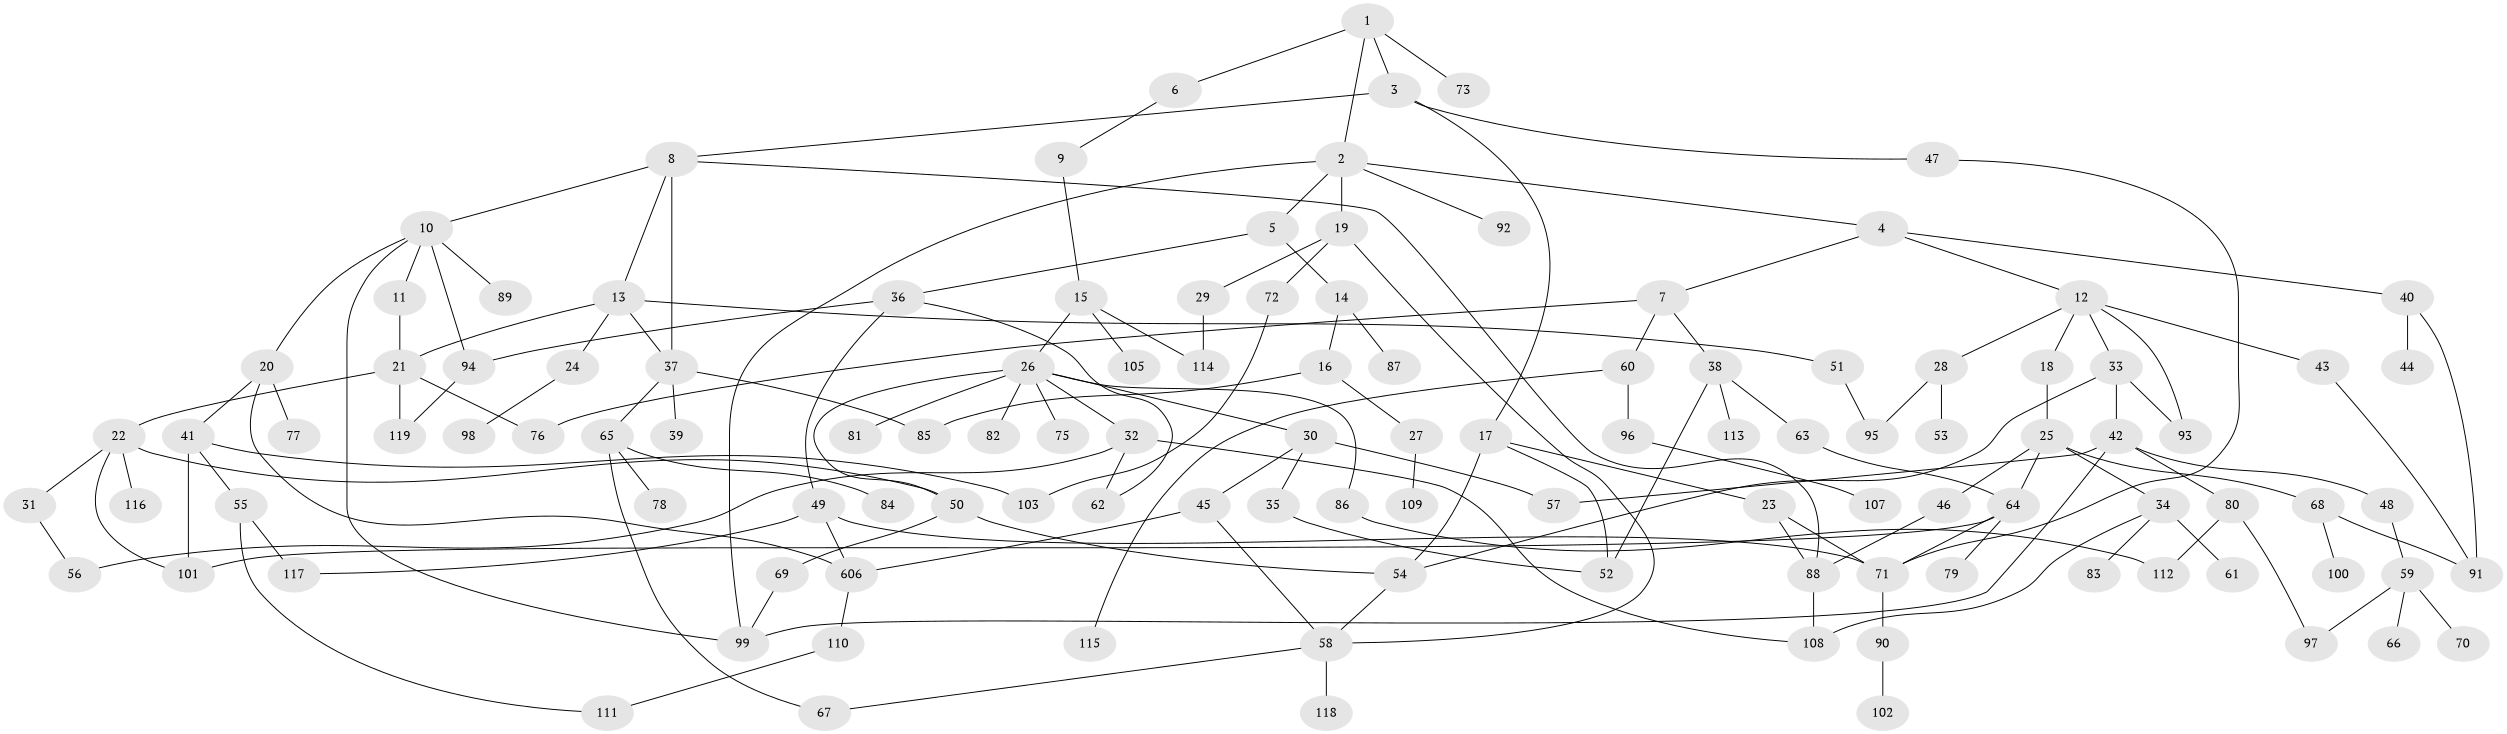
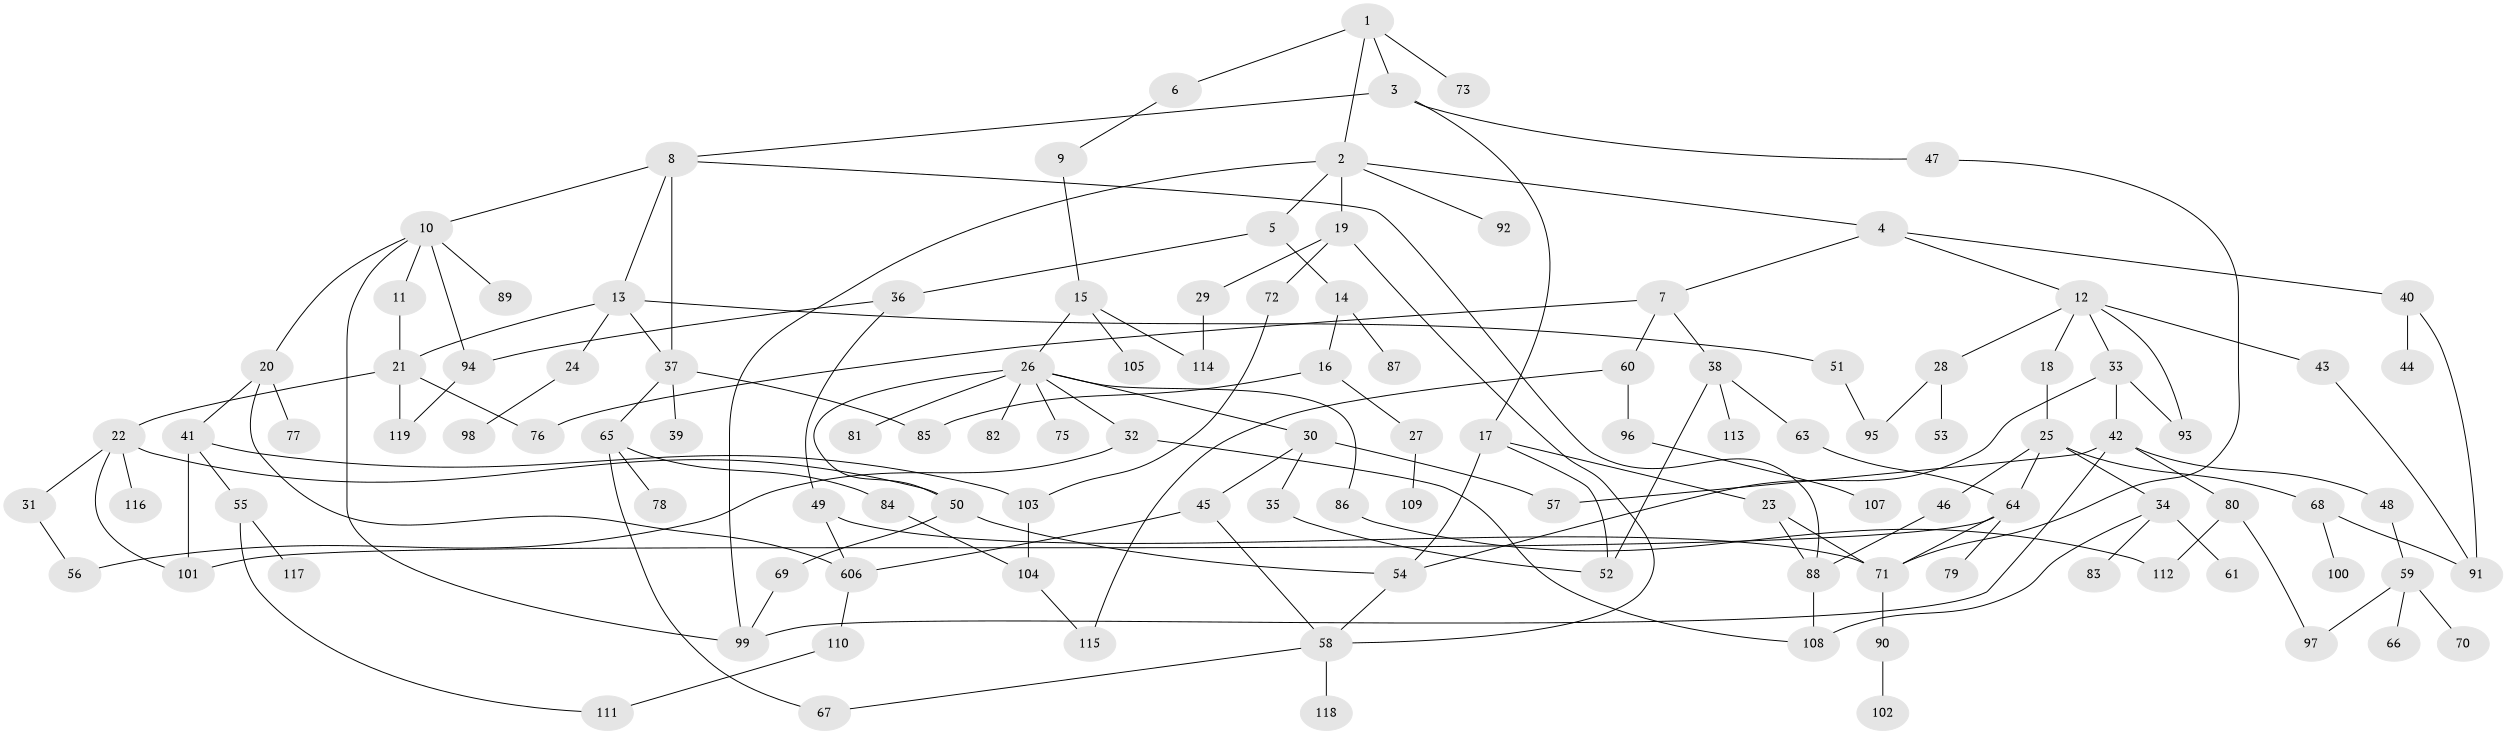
node "62": removed
edge "49" -- "117": removed
node "104": added
